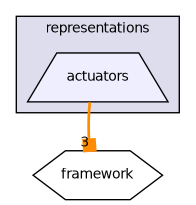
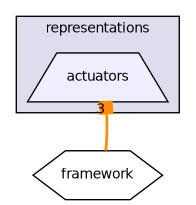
edge "actuators" -> "framework": reversed
